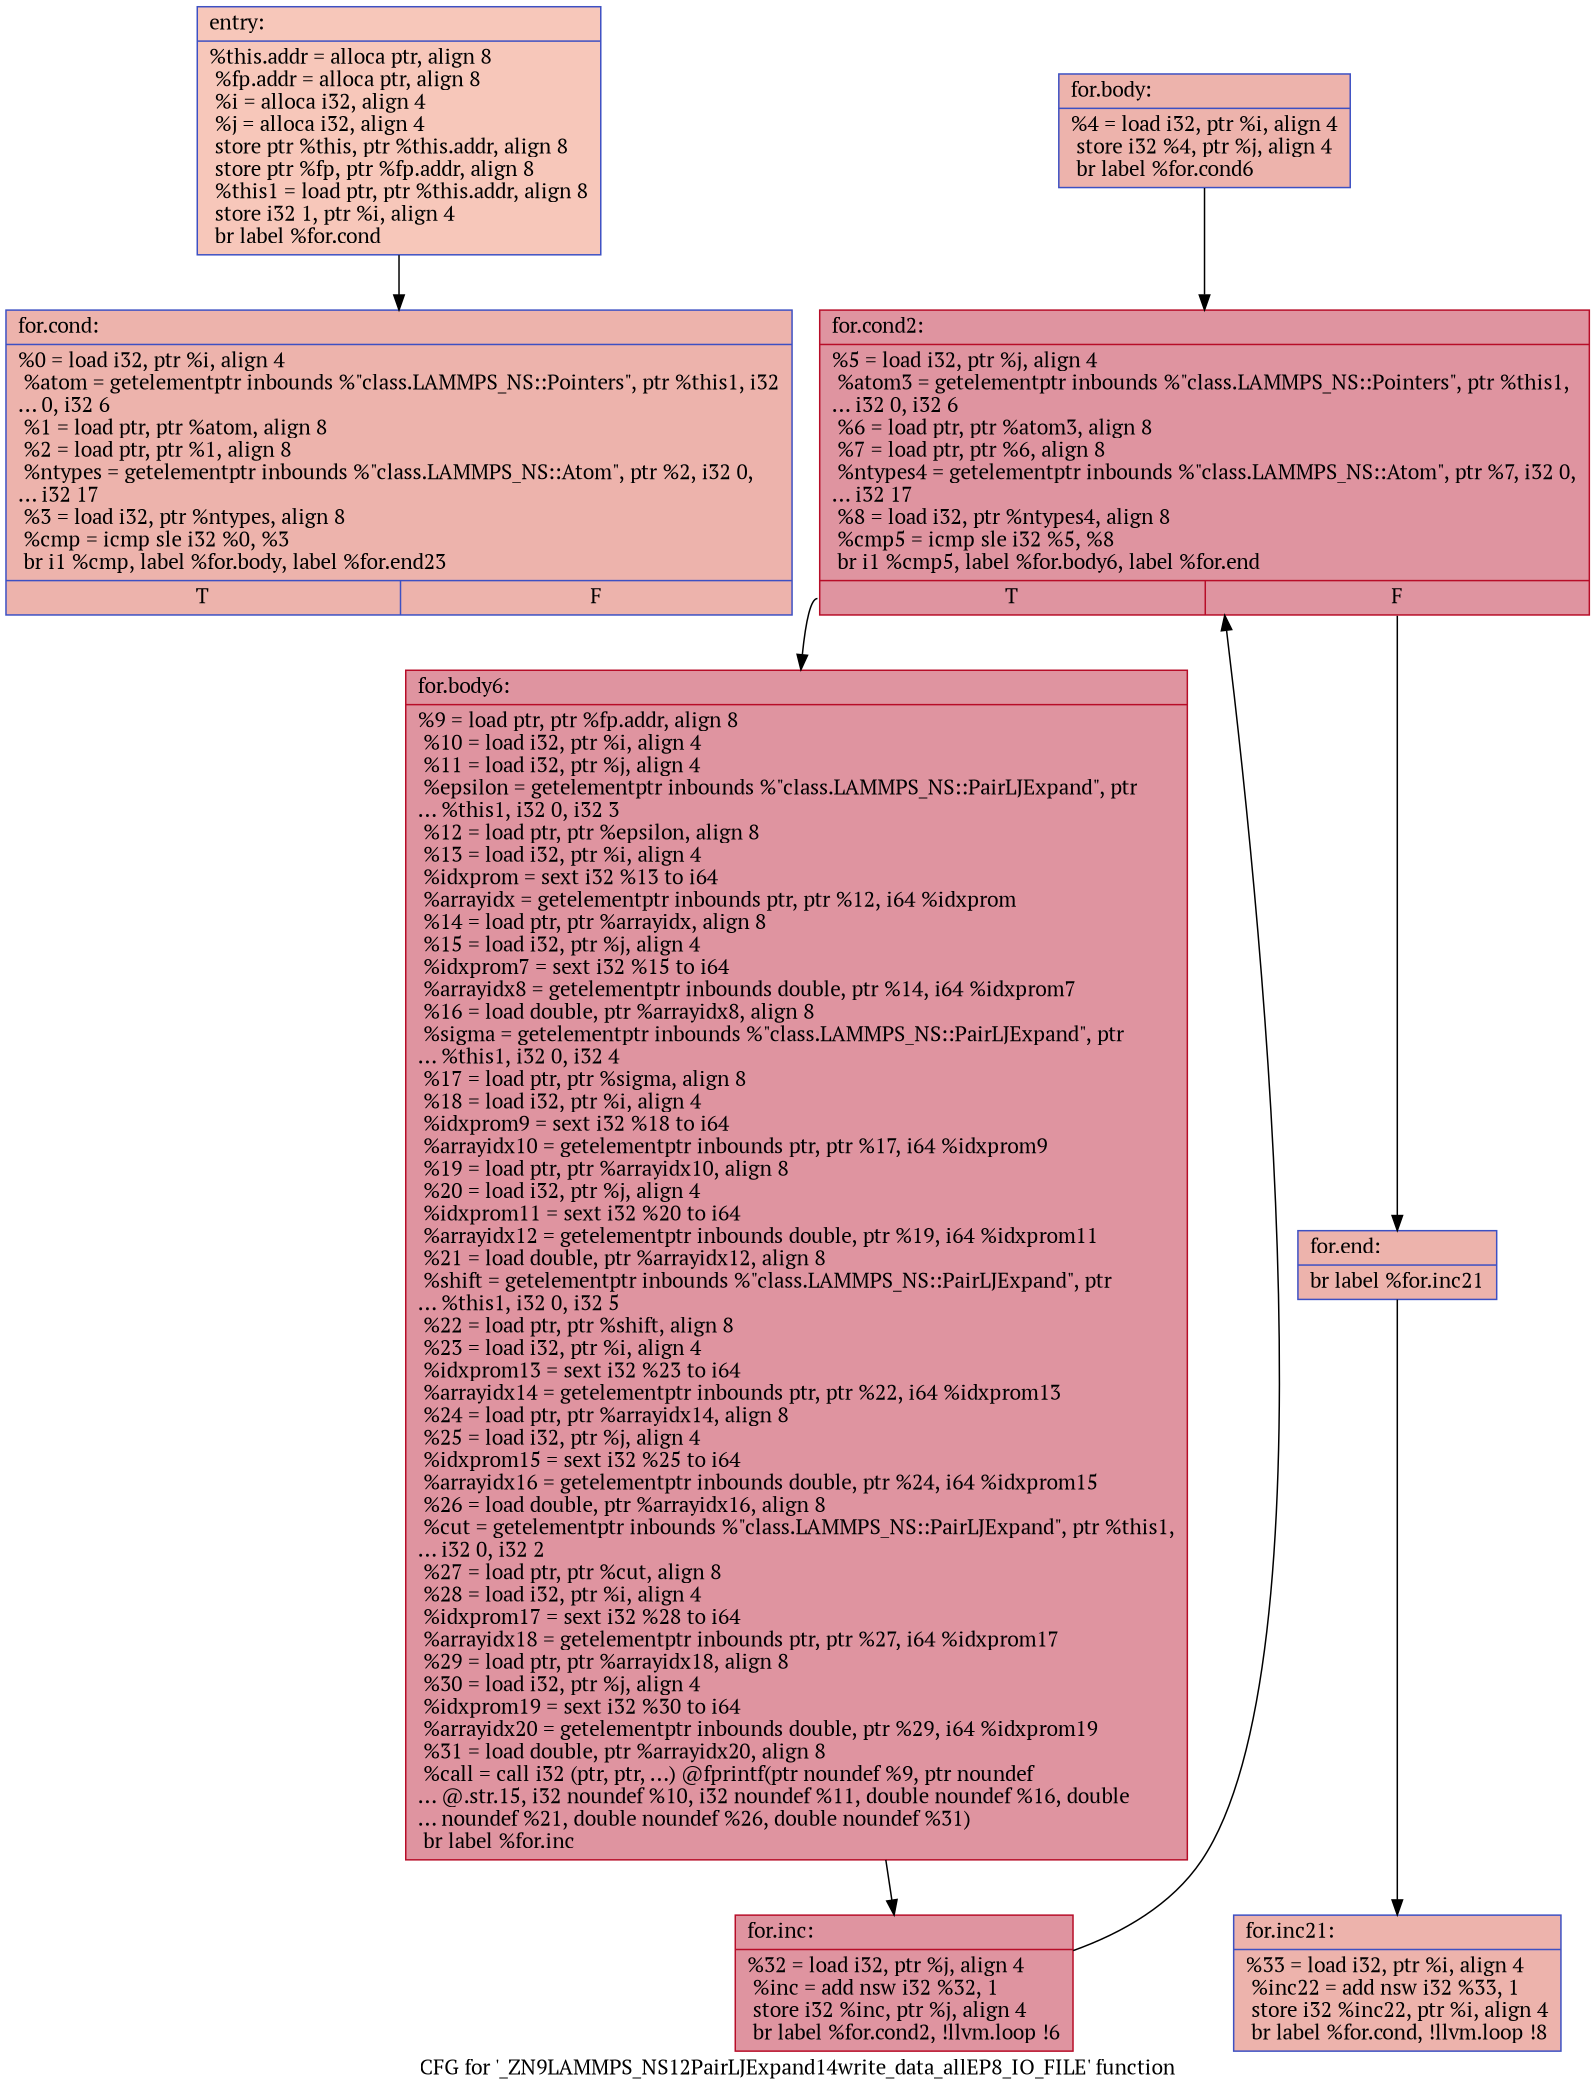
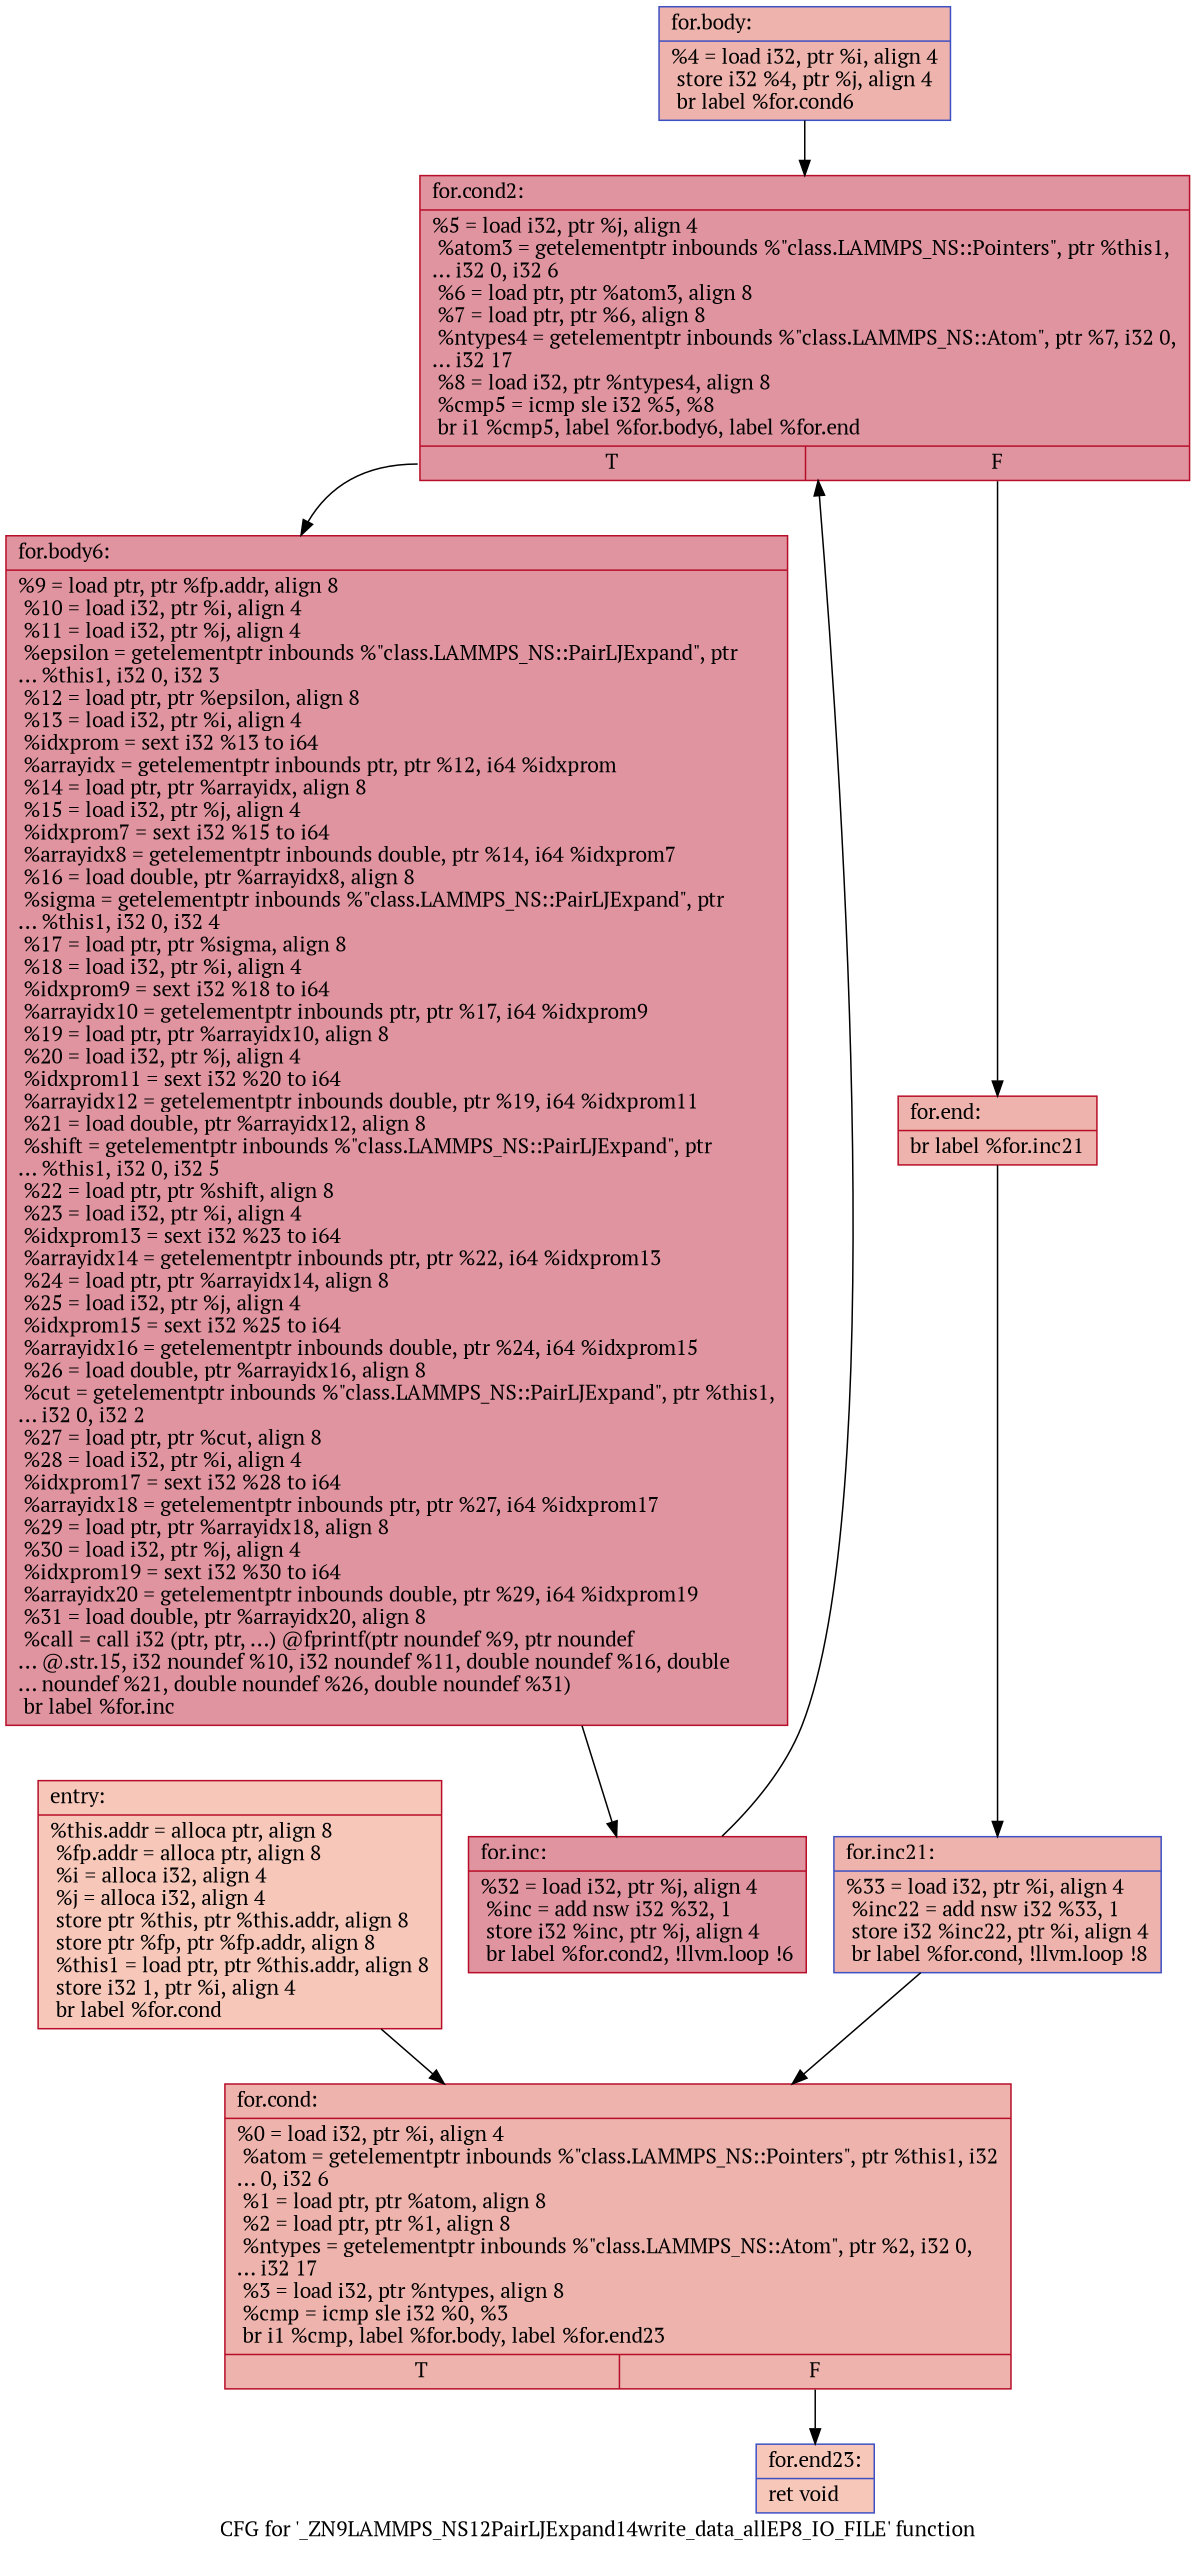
node "entry:": color #3d50c3ff -> #b70d28ff
node "for.cond:": color #3d50c3ff -> #b70d28ff
node "for.end:": color #3d50c3ff -> #b70d28ff
edge "for.inc21:" -> "for.cond:": added
node "for.end23:": added
